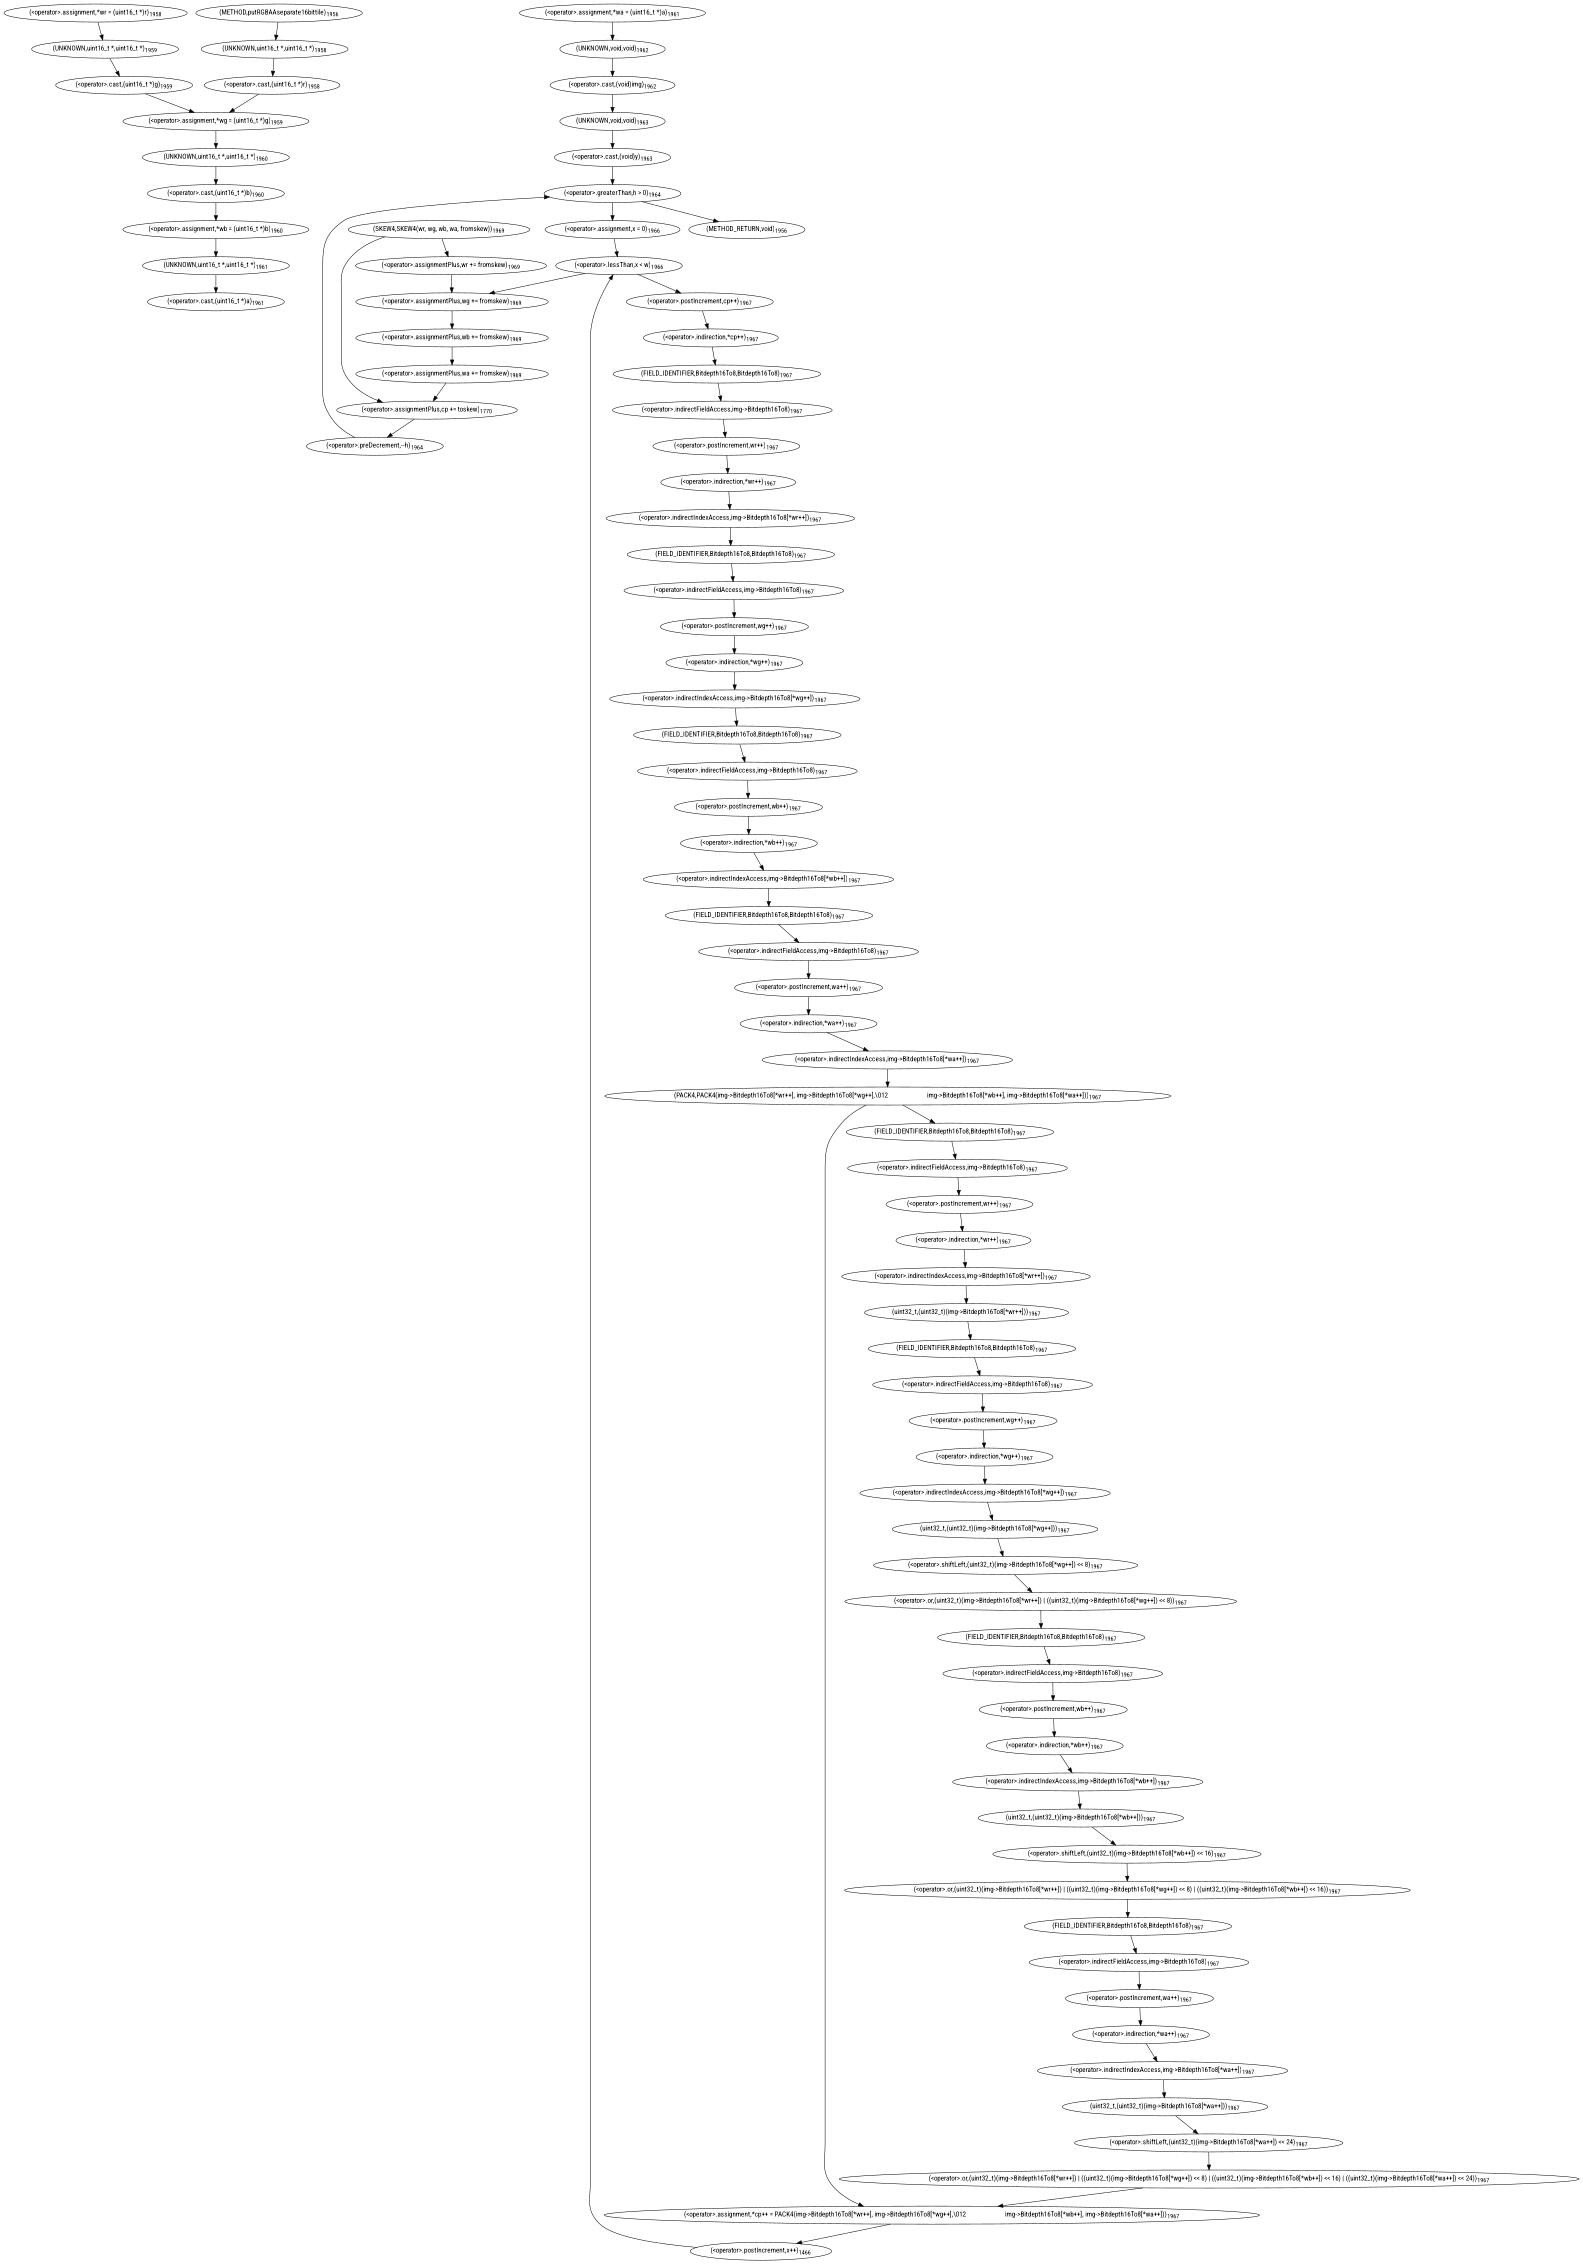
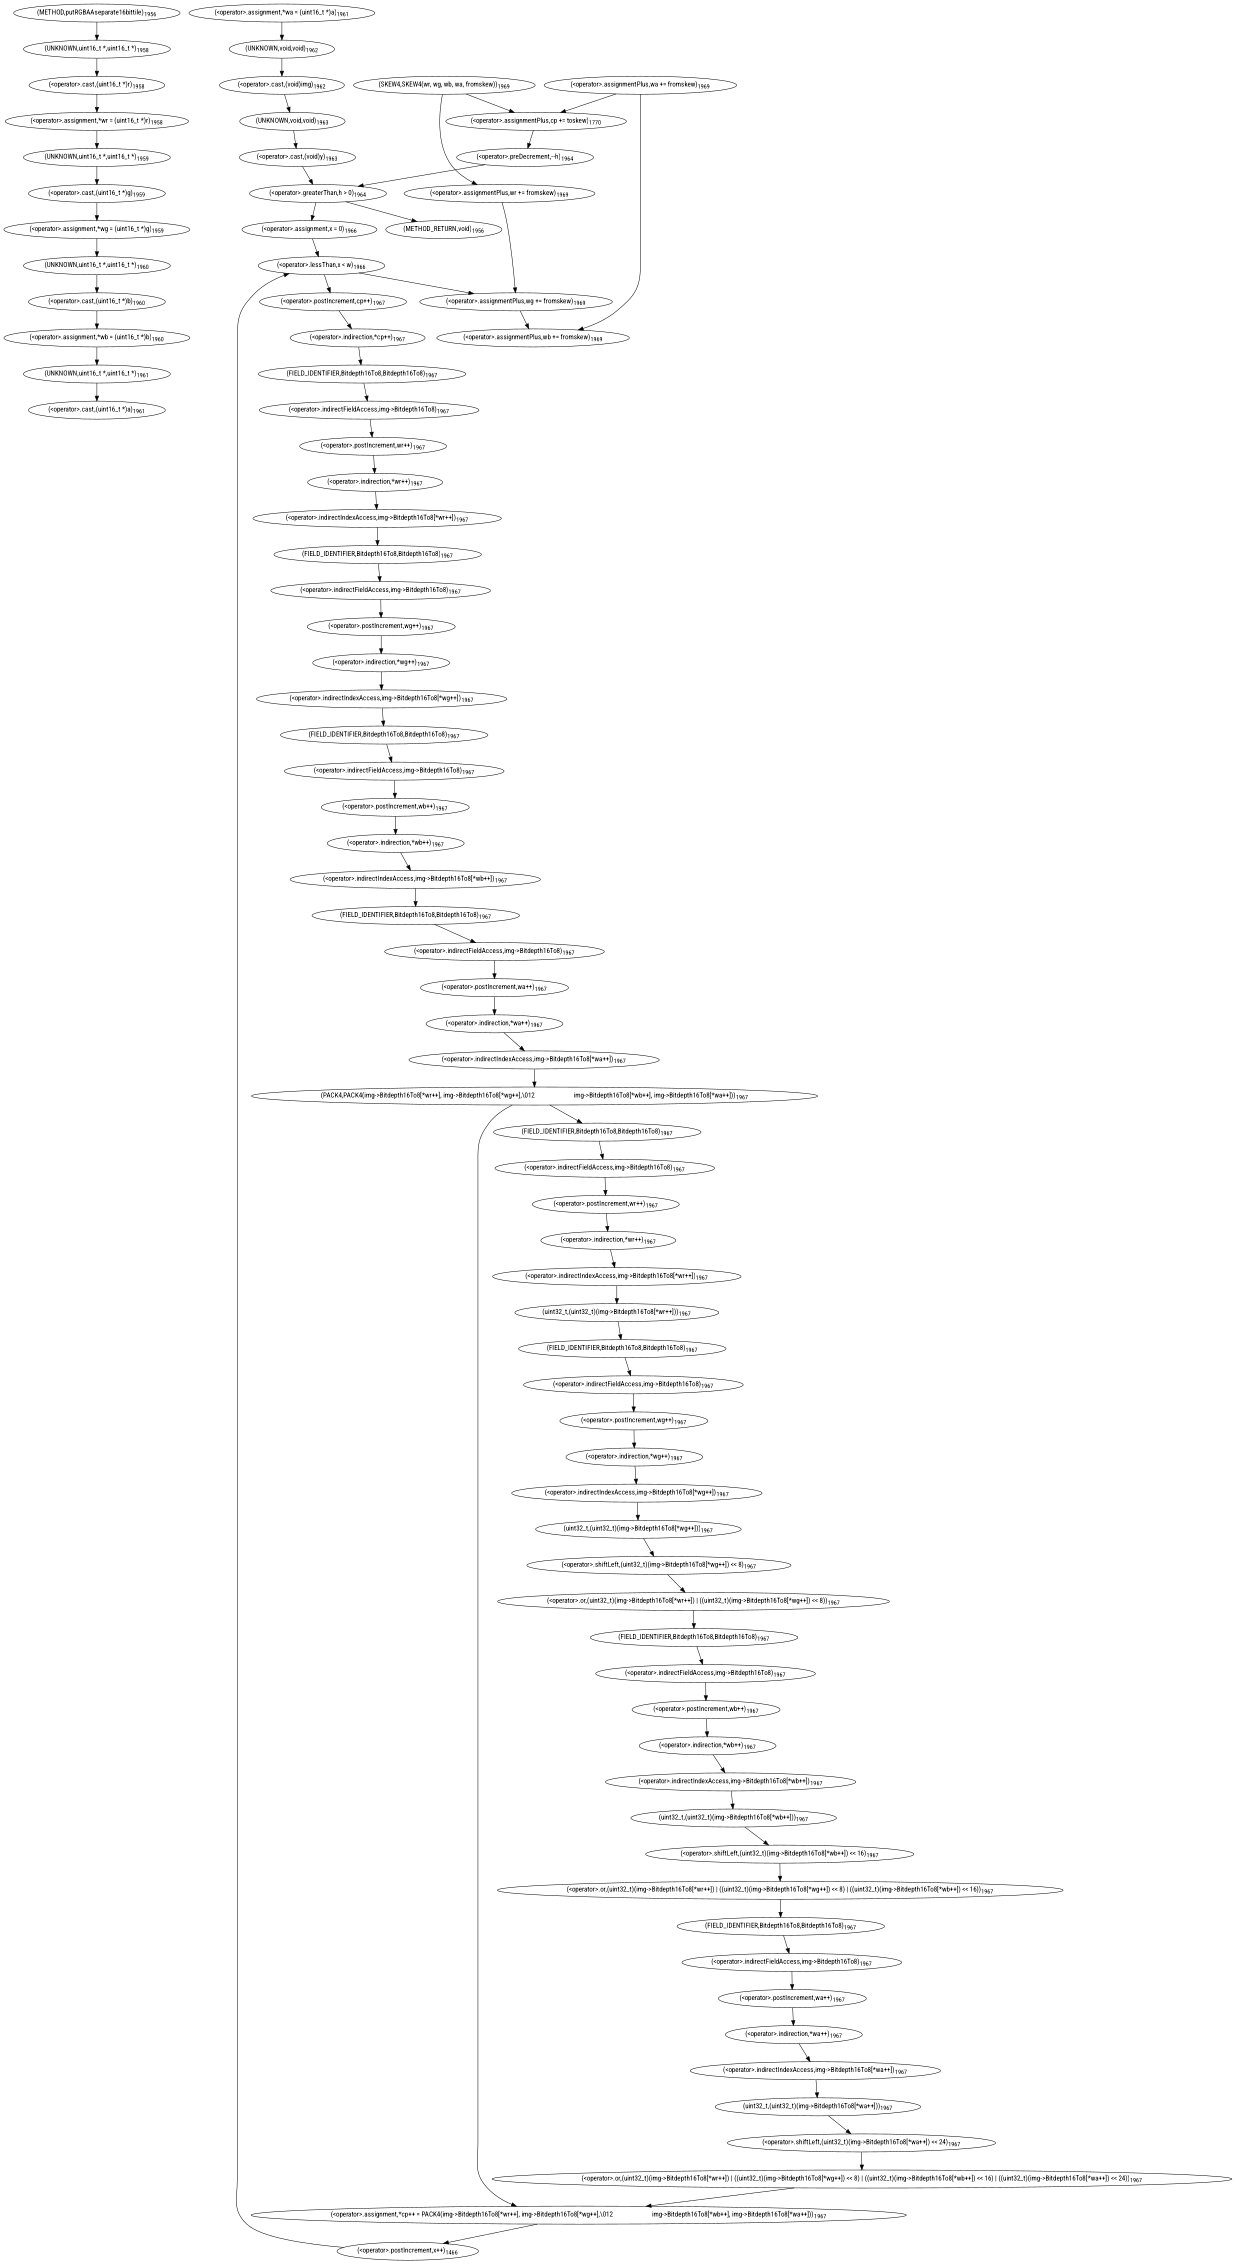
edge "(<operator>.cast,(uint16_t *)r)" -> "(<operator>.assignment,*wg = (uint16_t *)g)": now "(<operator>.cast,(uint16_t *)r)" -> "(<operator>.assignment,*wr = (uint16_t *)r)"
edge "(<operator>.assignmentPlus,wb += fromskew)" -> "(<operator>.assignmentPlus,wa += fromskew)": reversed
